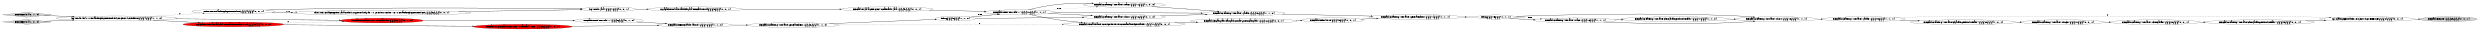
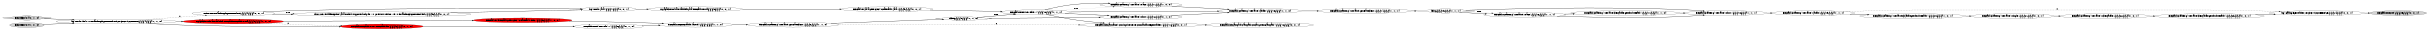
node "debug@@@9@@@['1', '1', '0']": shape ellipse -> diamond
node "execTask.setFork(true)@@@13@@@['0', '0', '1']": removed
node "executeForkV4['1', '0', '0']": shape diamond -> ellipse
